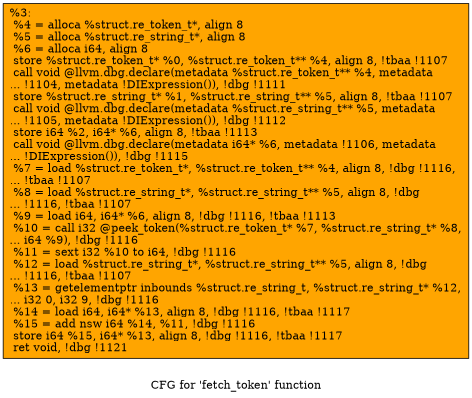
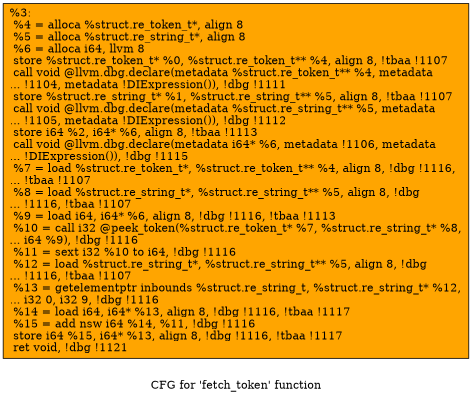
node "%3:": text "%6 = alloca i64, align 8" -> "%6 = alloca i64, llvm 8"
